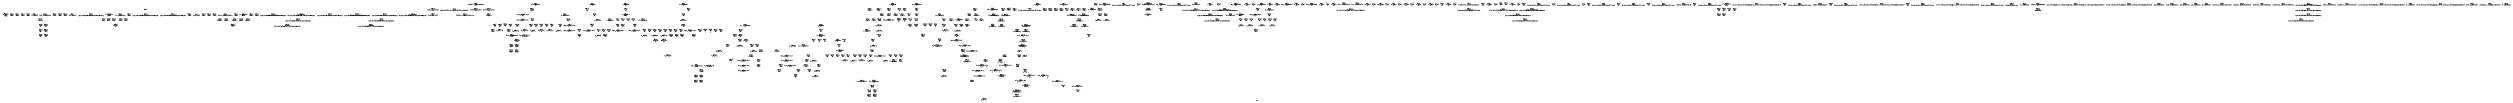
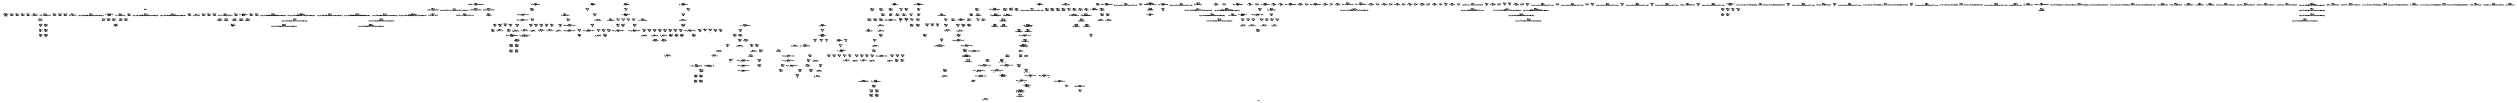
node "NodeID: 147": text "traitsIcESaIcEEaSEOS" -> "main"
